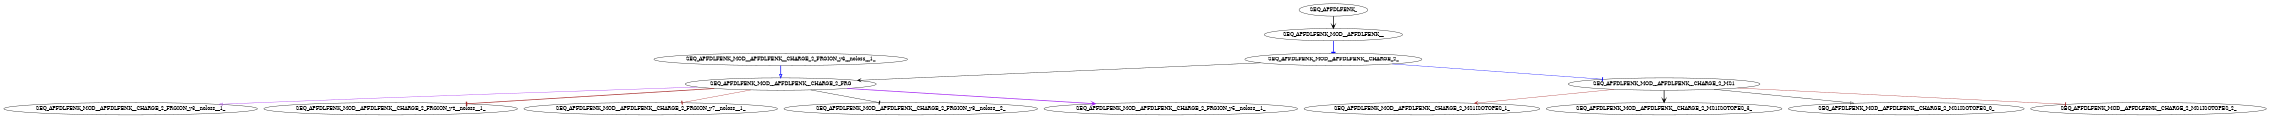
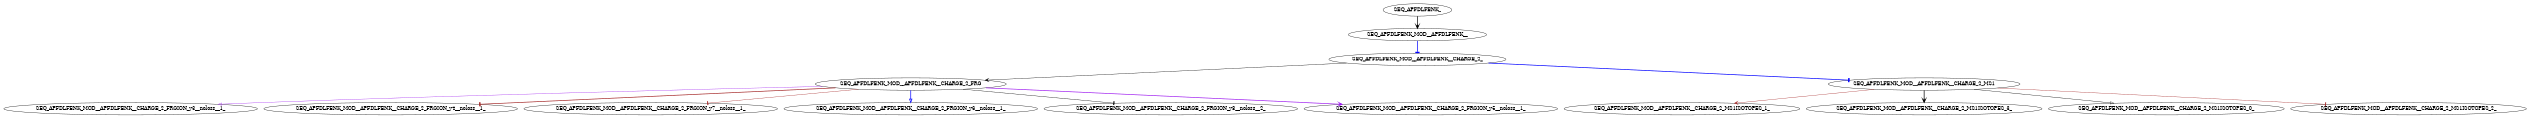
edge "SEQ_APFDLFENK_MOD__APFDLFENK__CHARGE_2_FRGION_y6__noloss__1_" -> "SEQ_APFDLFENK_MOD__APFDLFENK__CHARGE_2_FRG": reversed
edge "SEQ_APFDLFENK_MOD__APFDLFENK__CHARGE_2_" -> "SEQ_APFDLFENK_MOD__APFDLFENK__CHARGE_2_MS1": style solid -> bold
